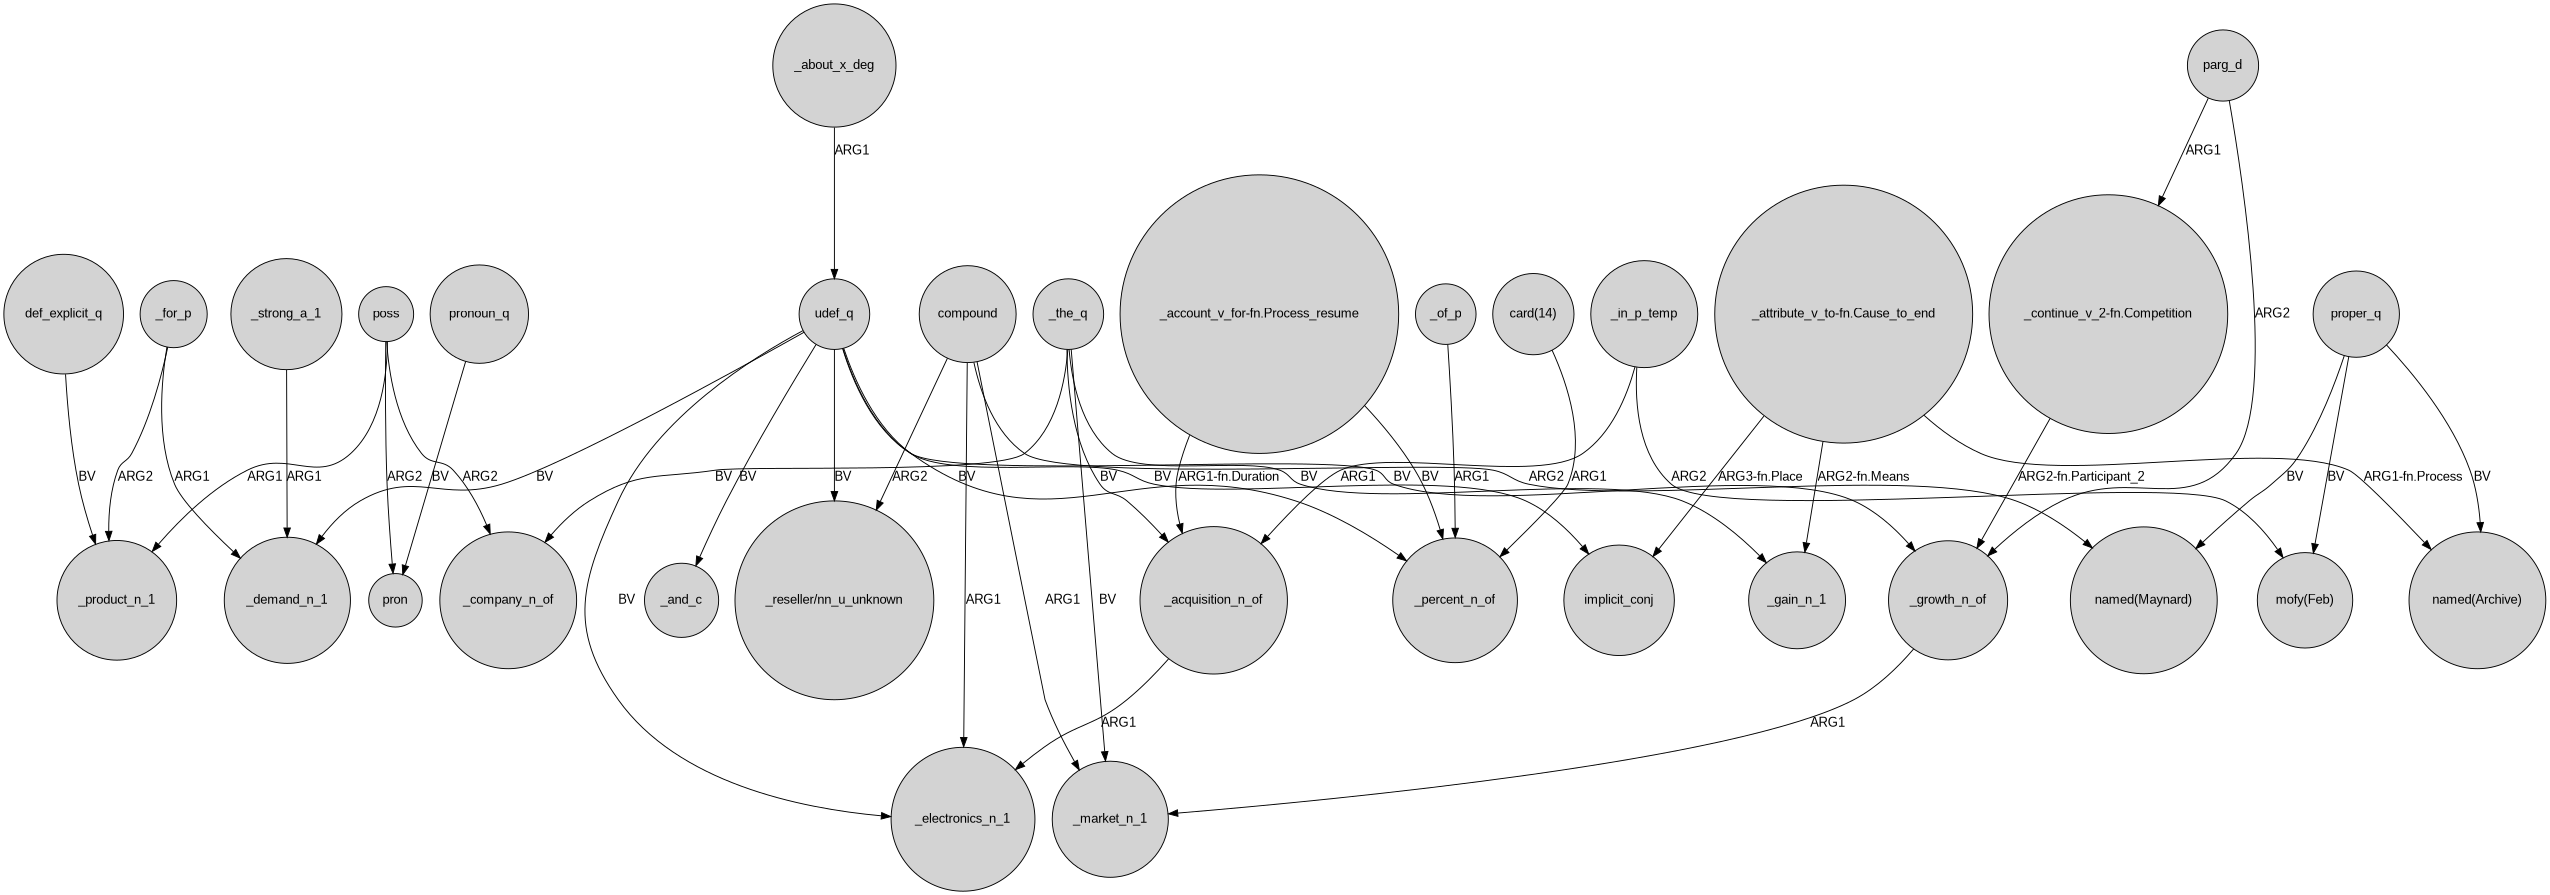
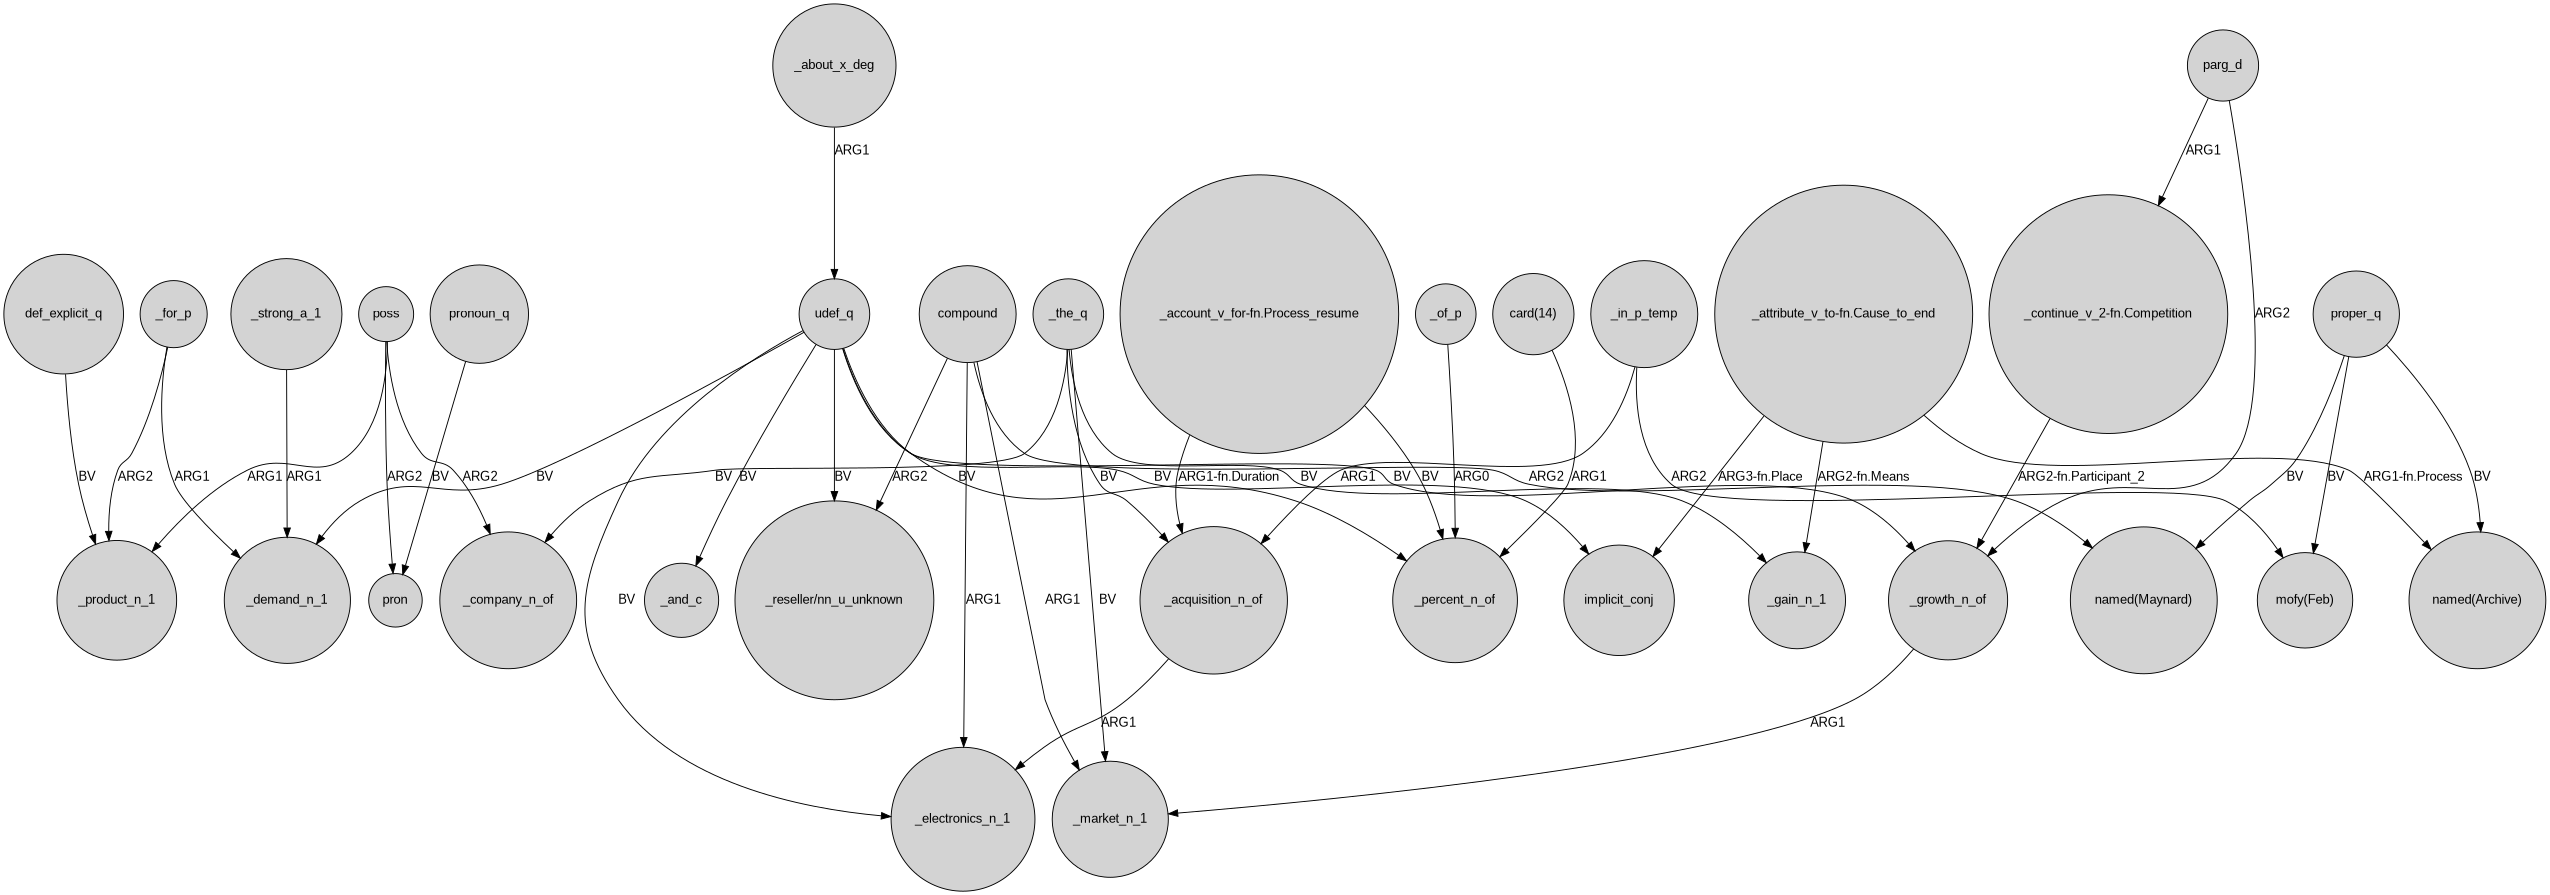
edge "_of_p" -> "_percent_n_of": label "ARG1" -> "ARG0"
